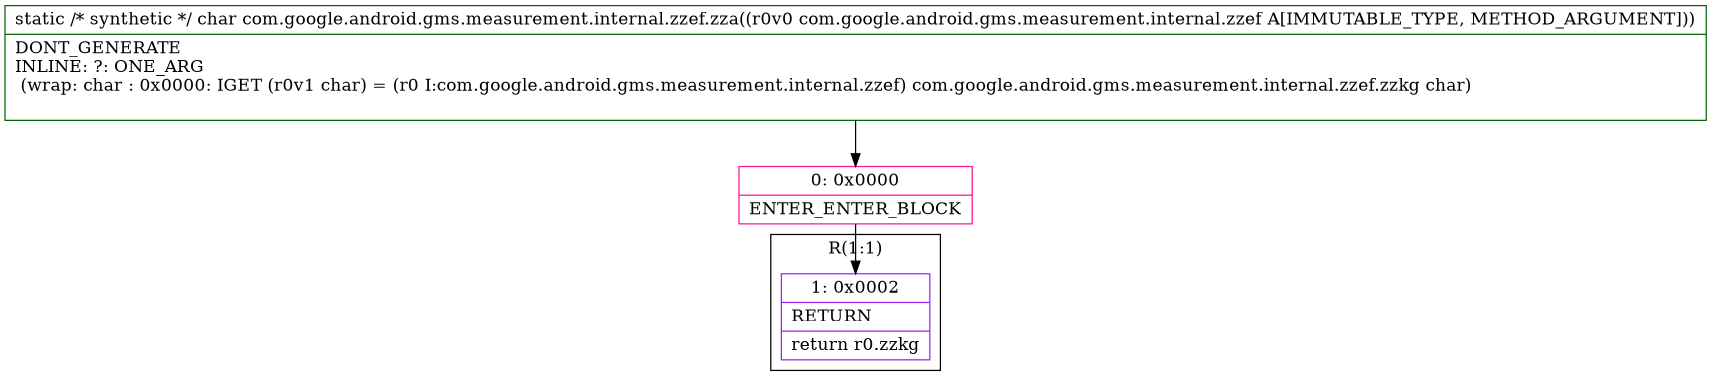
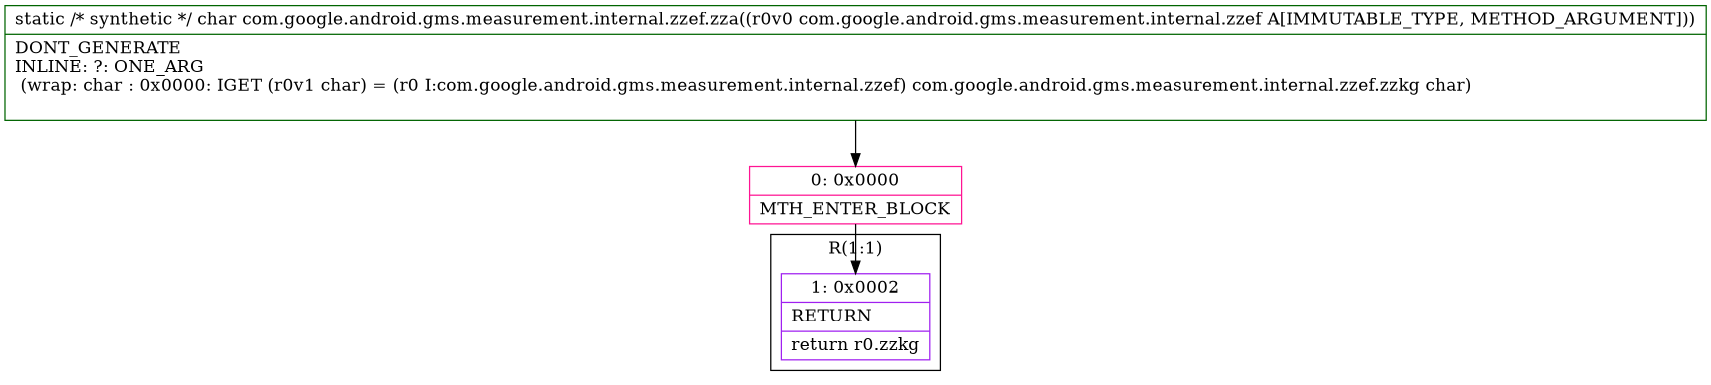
node "0: 0x0000": text "ENTER_ENTER_BLOCK" -> "MTH_ENTER_BLOCK"
